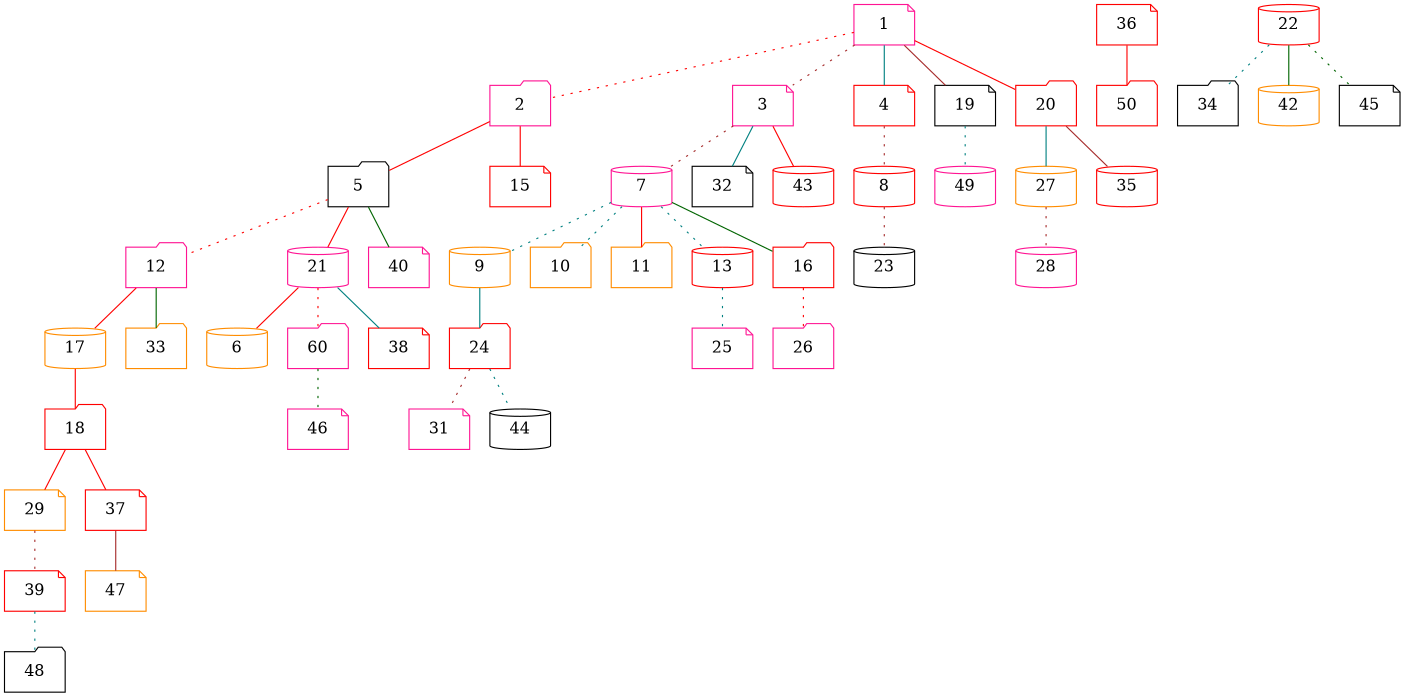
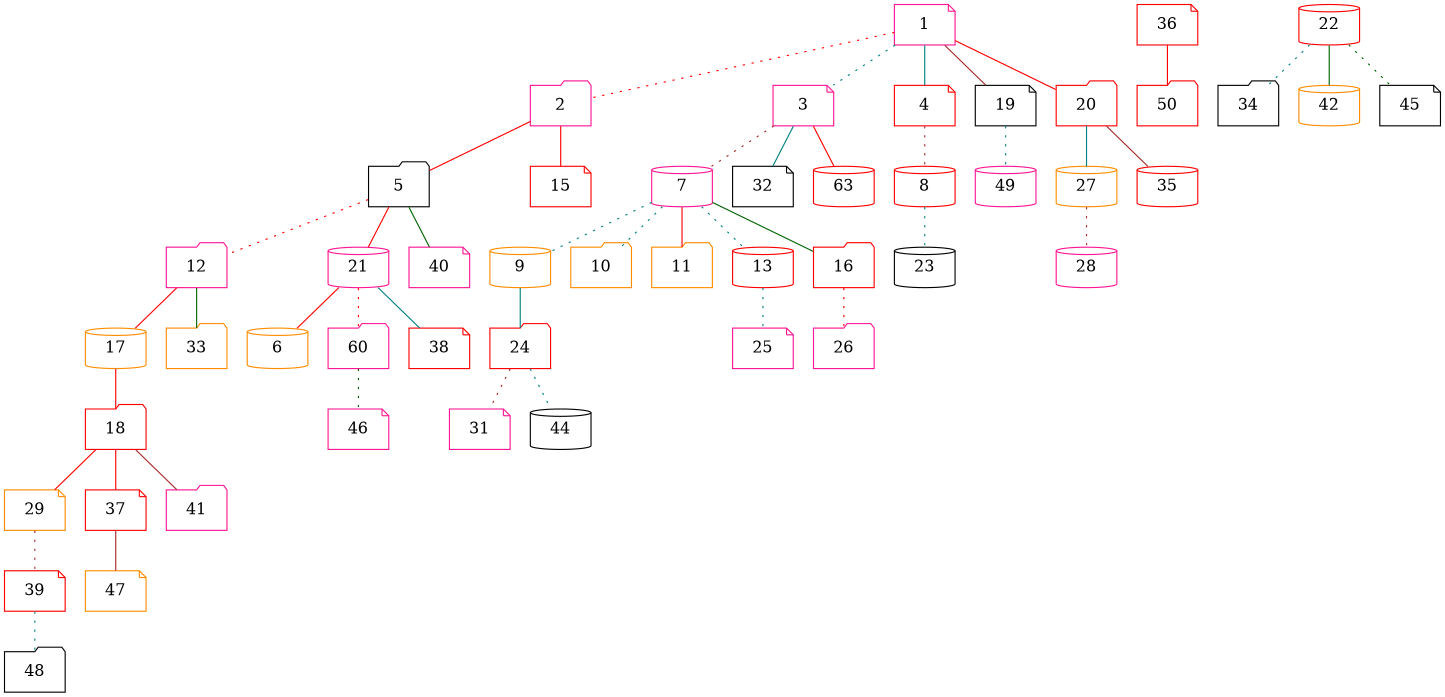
edge "1" -- "3": color brown -> teal
node "43": label "43" -> "63"
edge "8" -- "23": color brown -> teal
node "41": added
